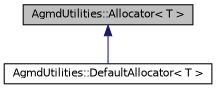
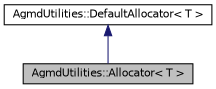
edge "AgmdUtilities::DefaultAllocator< T >" -> "AgmdUtilities::Allocator< T >": reversed
